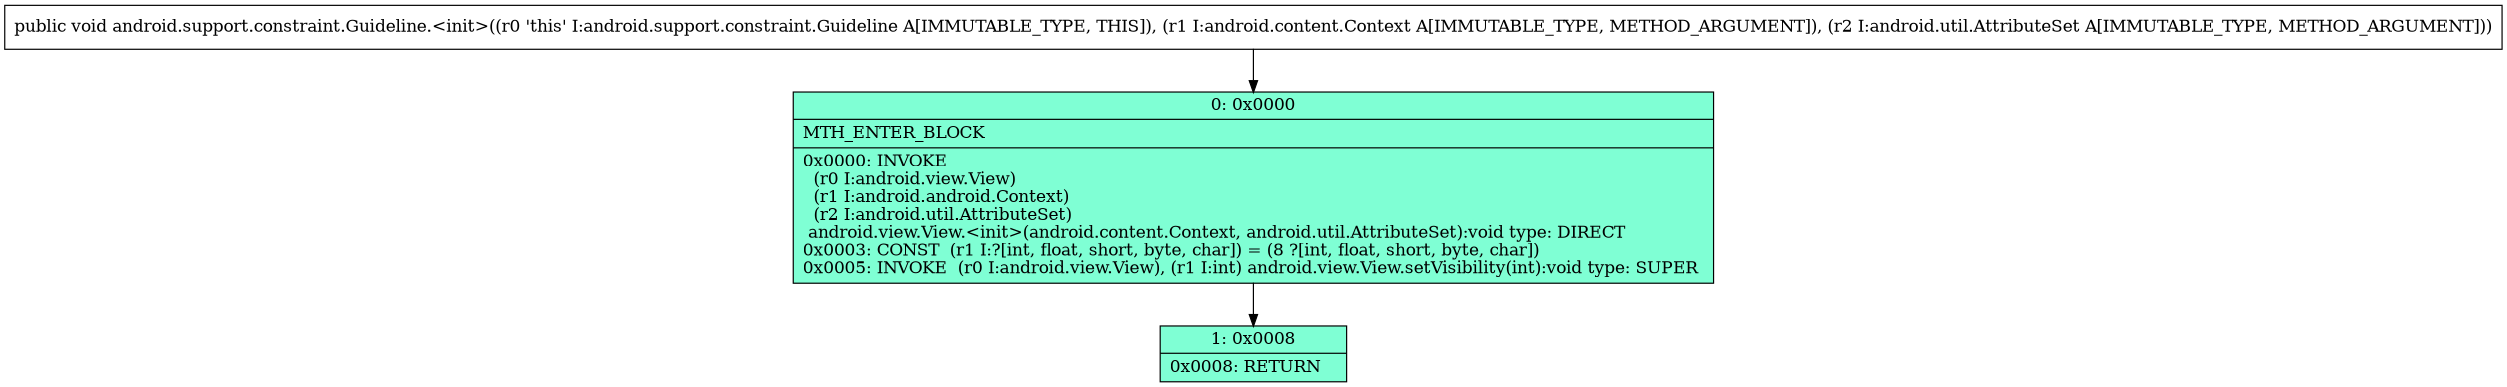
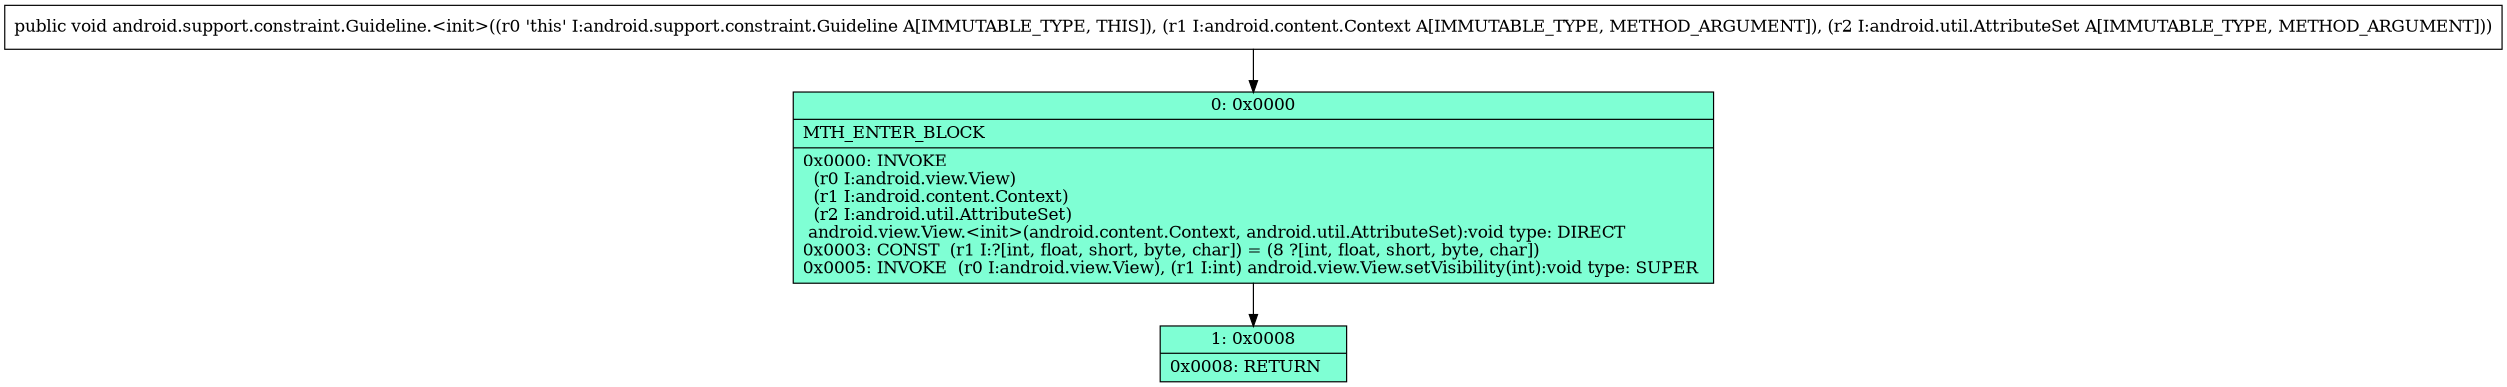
node "0: 0x0000": text "(r1 I:android.android.Context)" -> "(r1 I:android.content.Context)"
